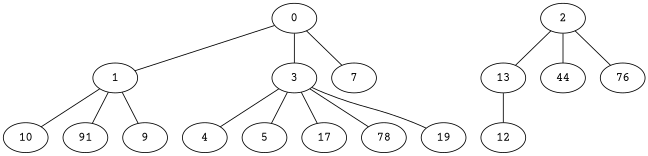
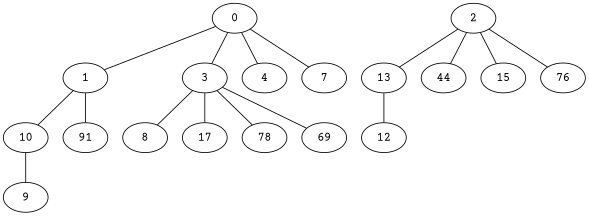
node "15": added
edge "1" -- "9": now "10" -- "9"
edge "3" -- "4": now "0" -- "4"
node "5": label "5" -> "8"
node "19": label "19" -> "69"
